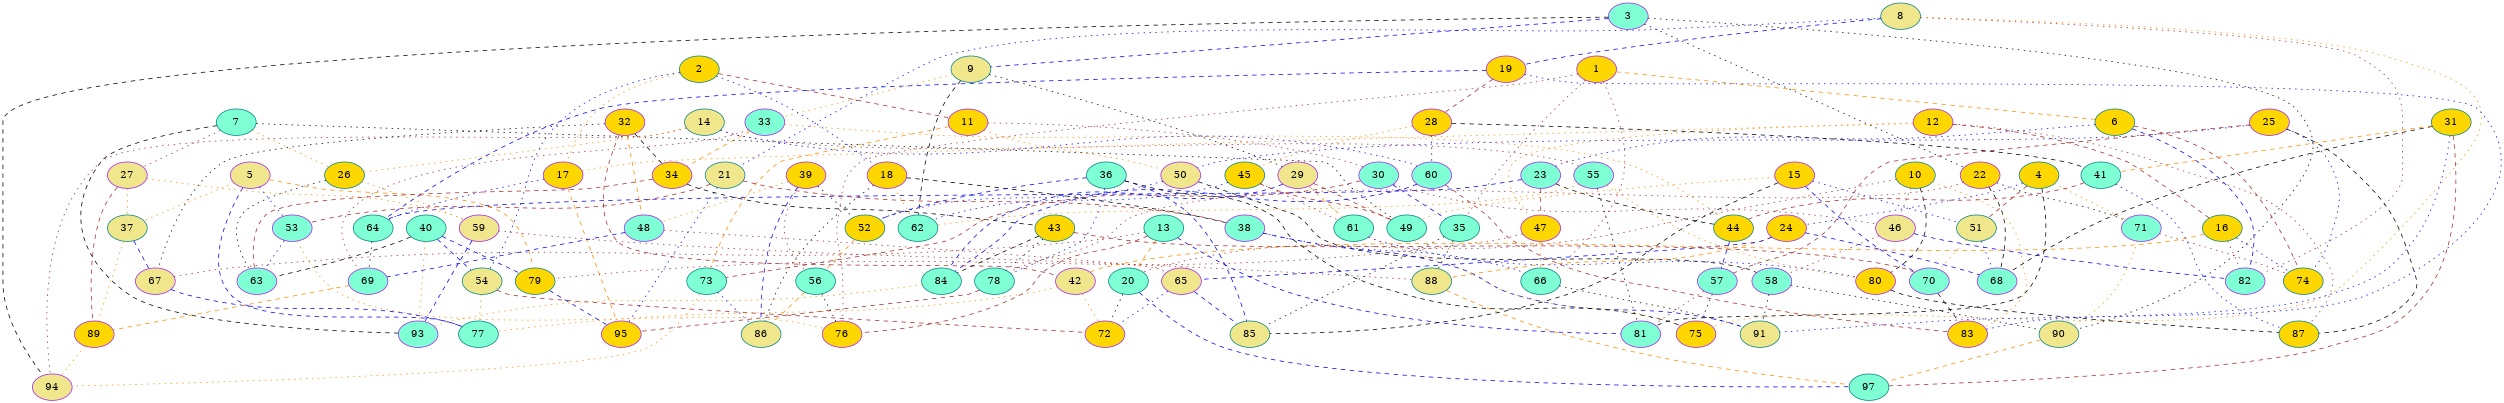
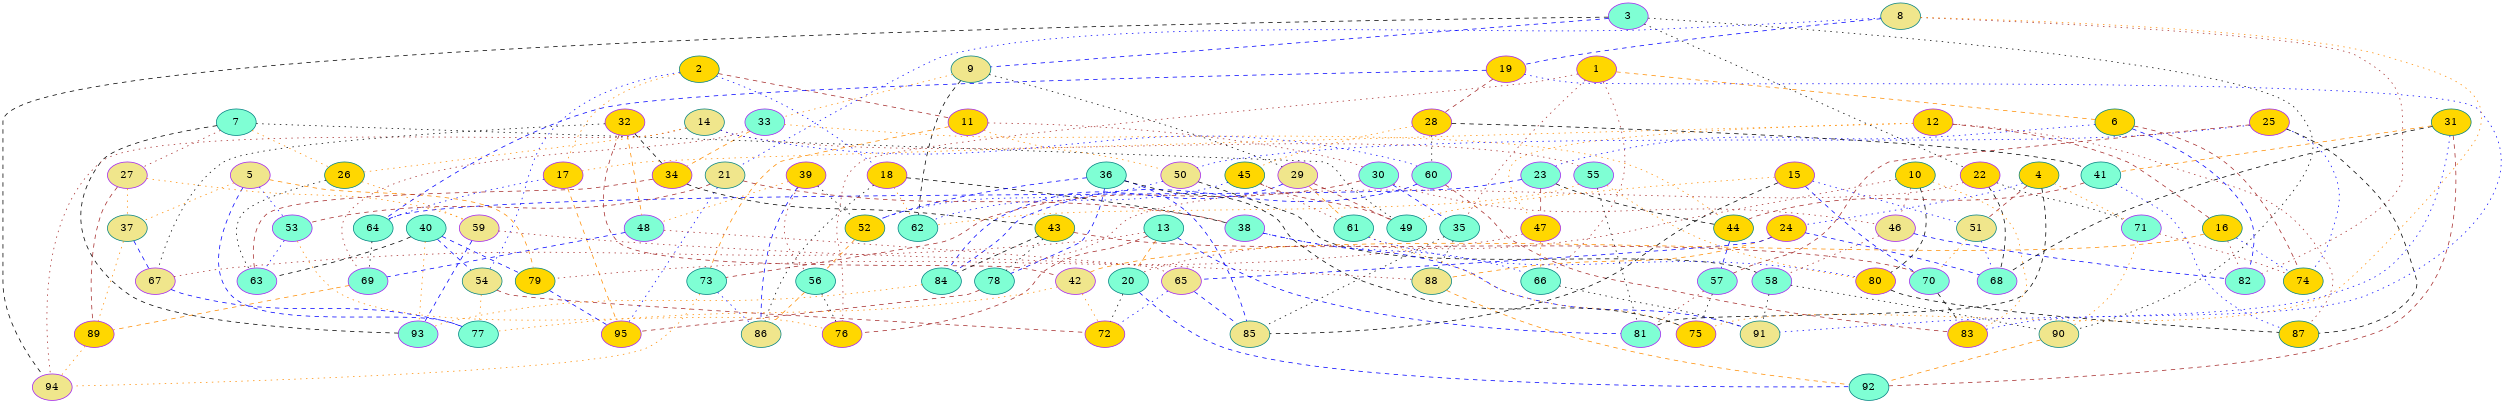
edge "36" -- "78": style dotted -> dashed
node "97": label "97" -> "92"
